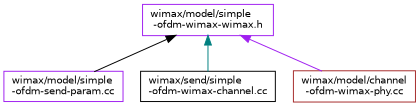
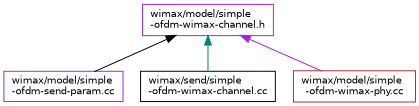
node "wimax/model/simple -ofdm-wimax-wimax.h": label "wimax/model/simple -ofdm-wimax-wimax.h" -> "wimax/model/simple -ofdm-wimax-channel.h"
node "wimax/model/channel -ofdm-wimax-phy.cc": label "wimax/model/channel -ofdm-wimax-phy.cc" -> "wimax/model/simple -ofdm-wimax-phy.cc"
